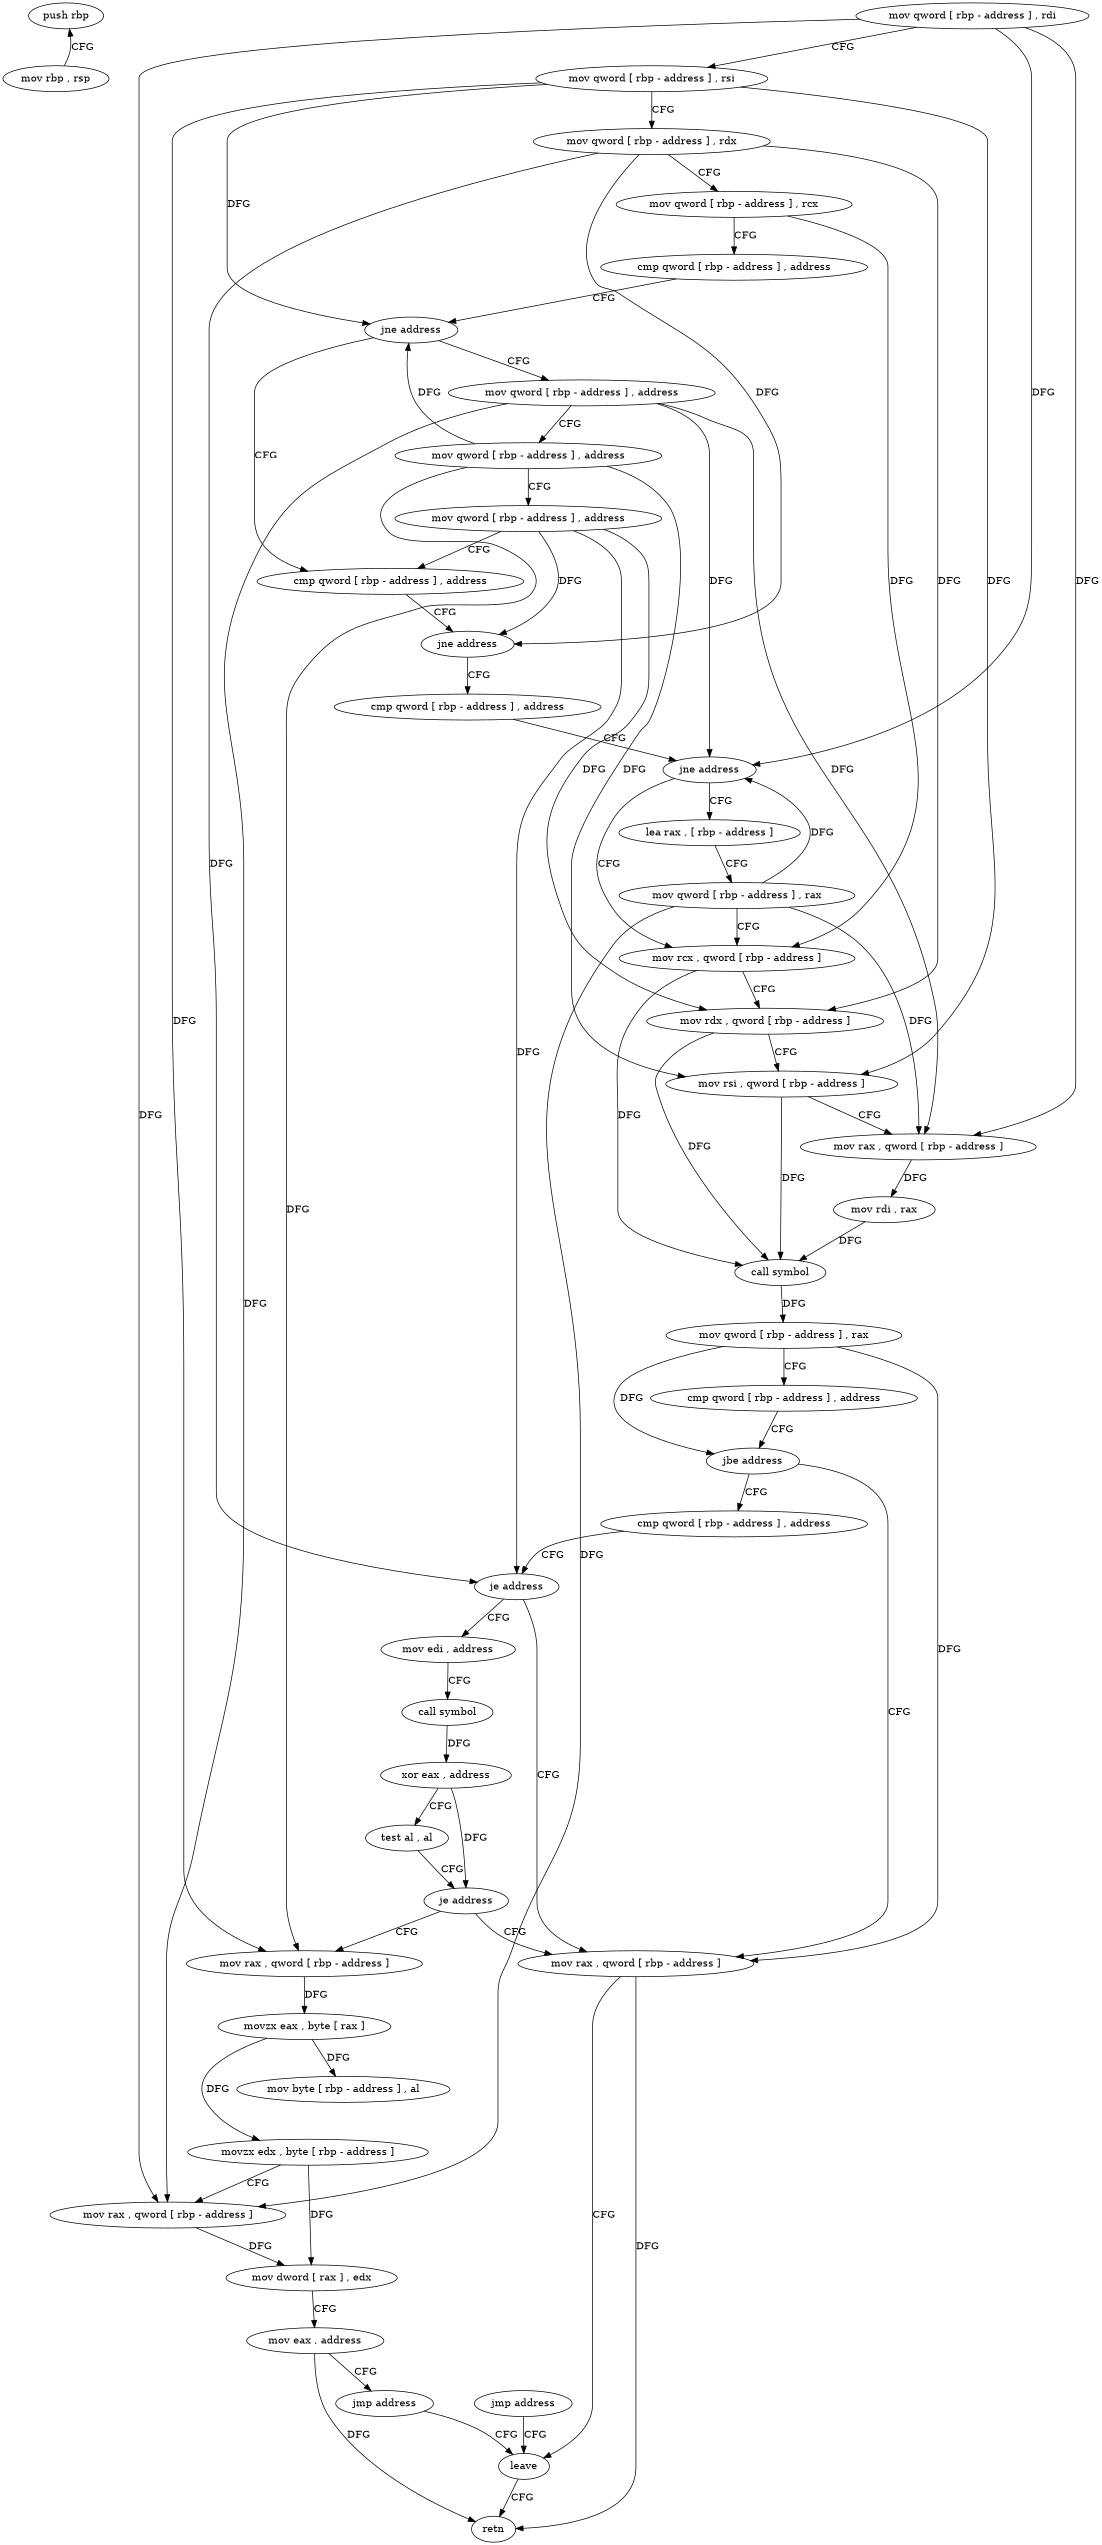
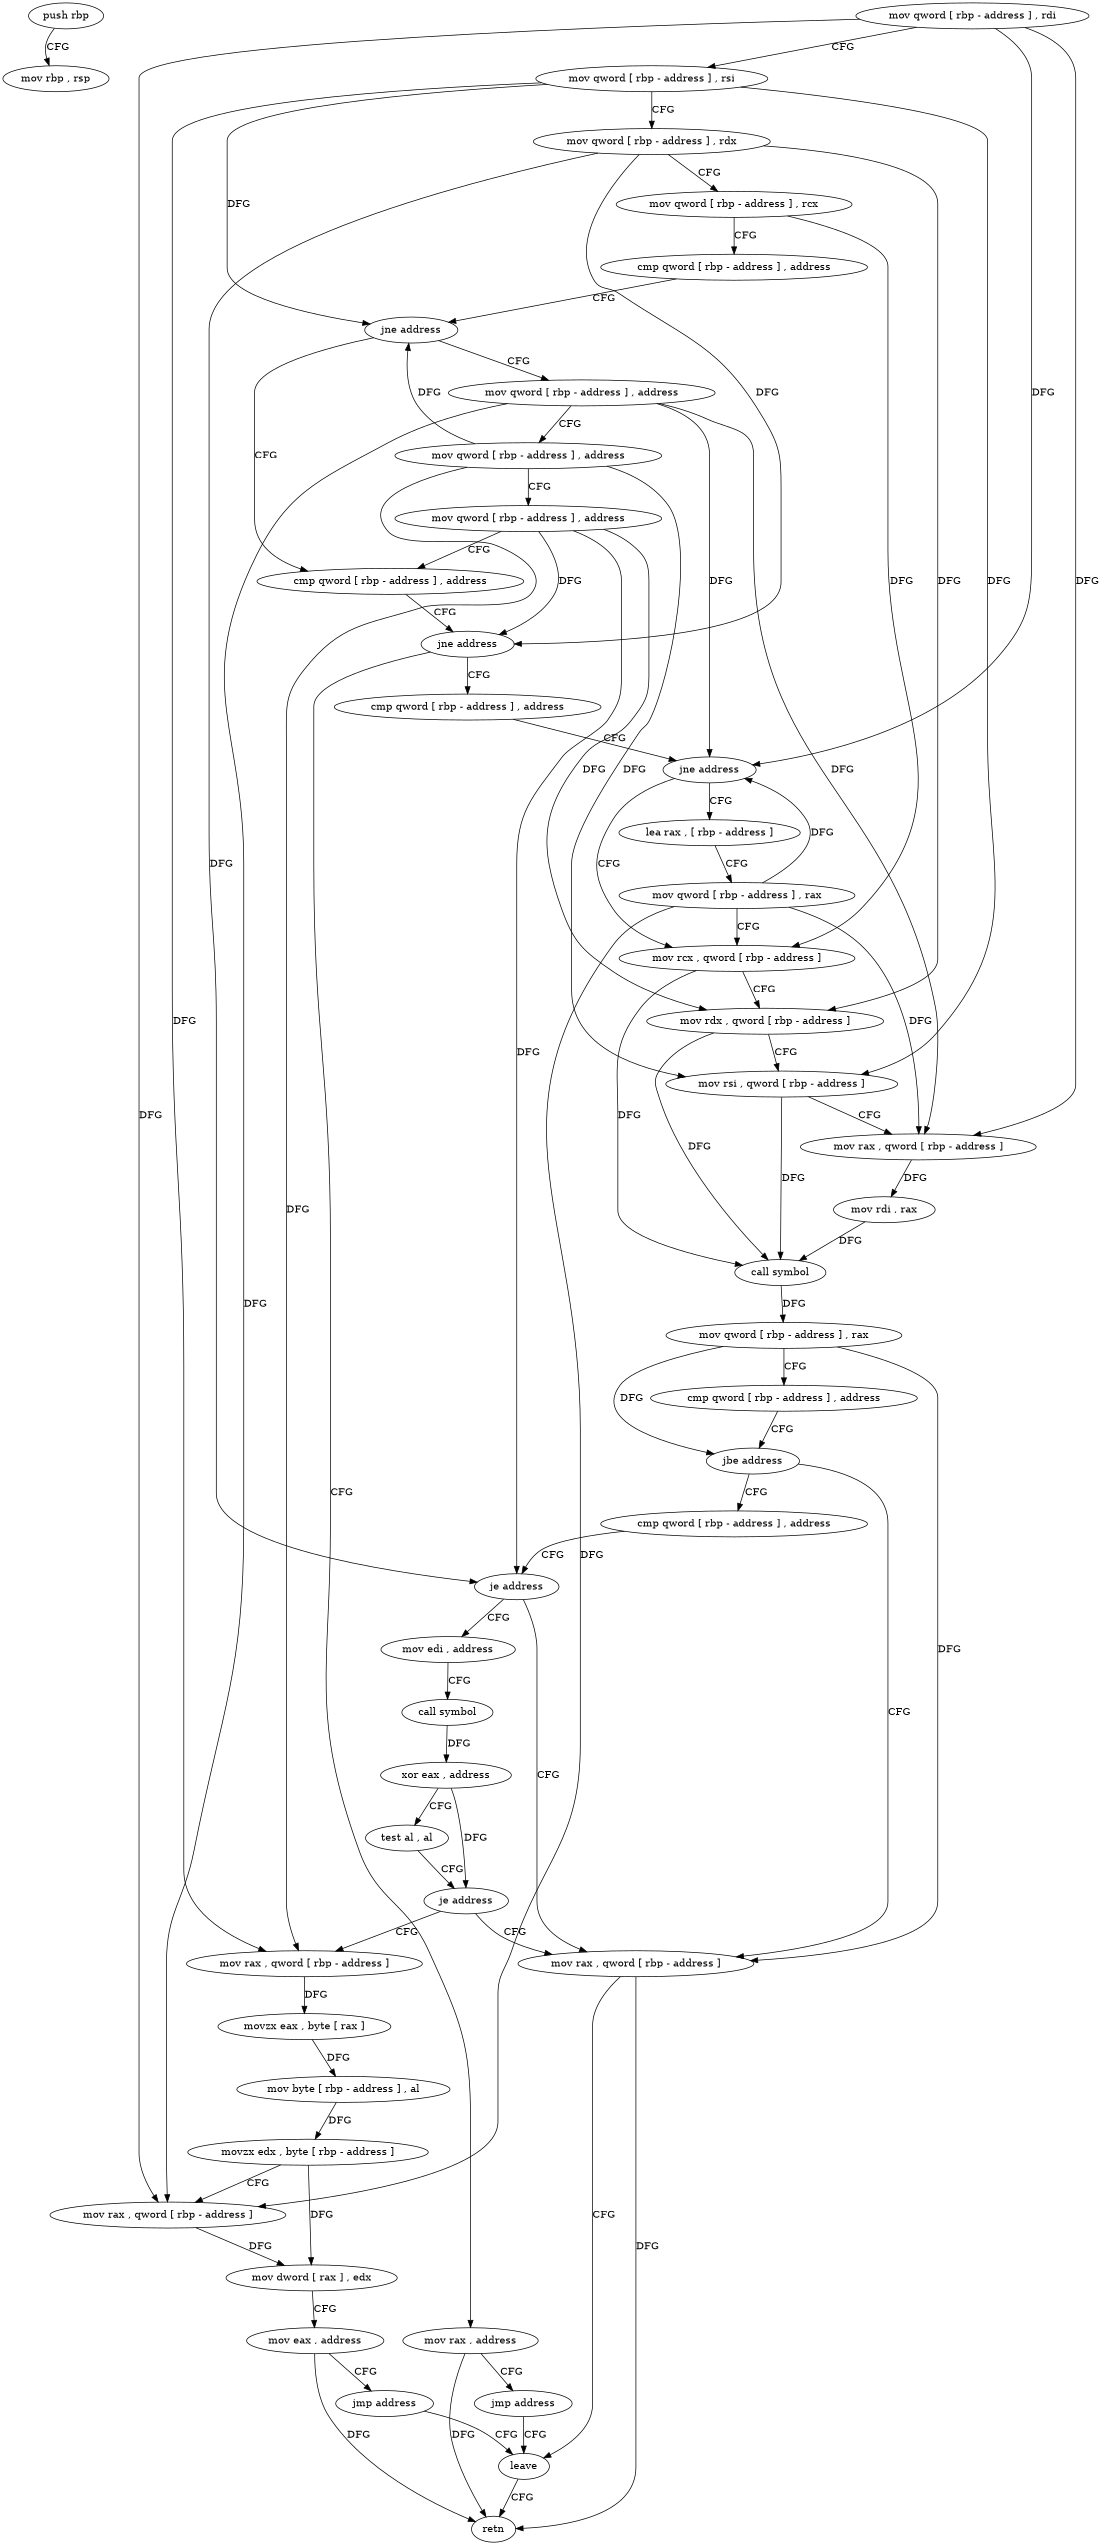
edge "mov rbp , rsp" -> "push rbp": reversed
edge "movzx eax , byte [ rax ]" -> "movzx edx , byte [ rbp - address ]": now "mov byte [ rbp - address ] , al" -> "movzx edx , byte [ rbp - address ]"
node "mov rax , address": added
